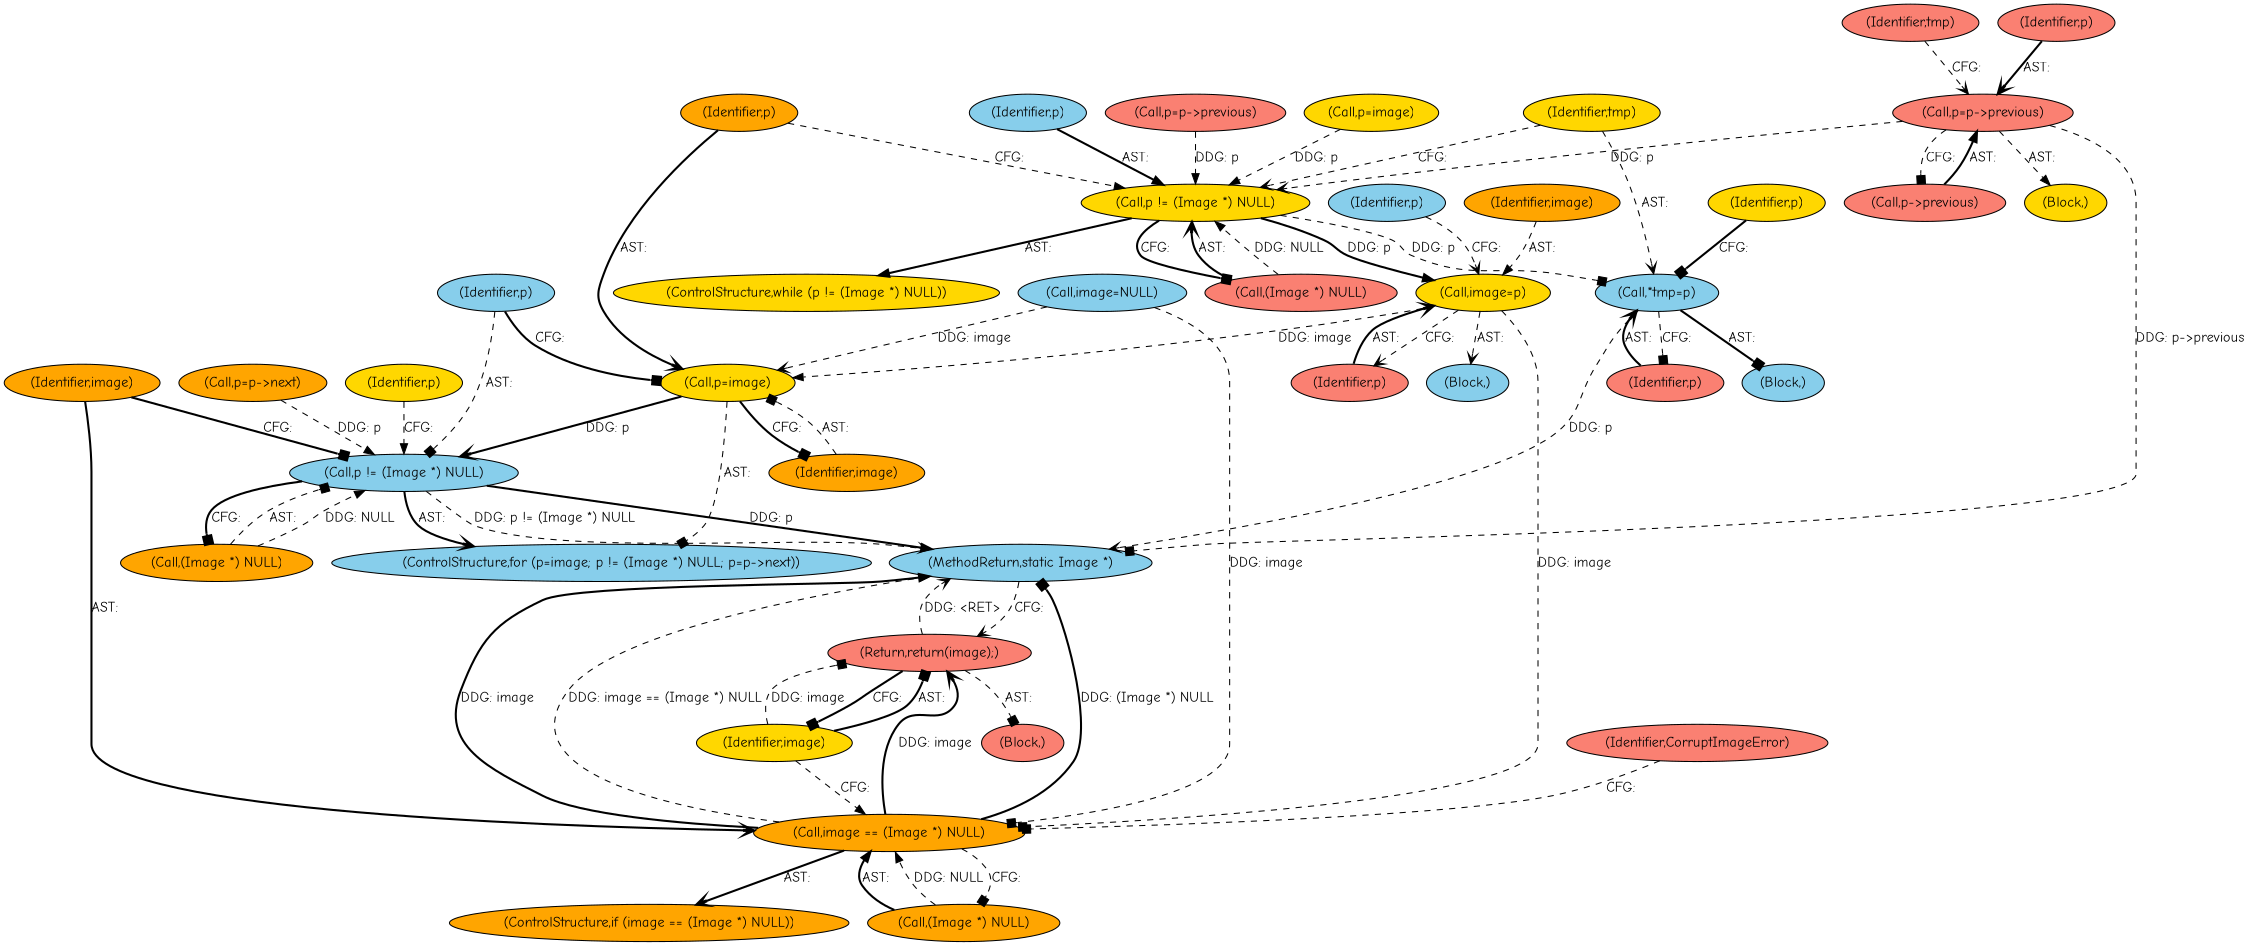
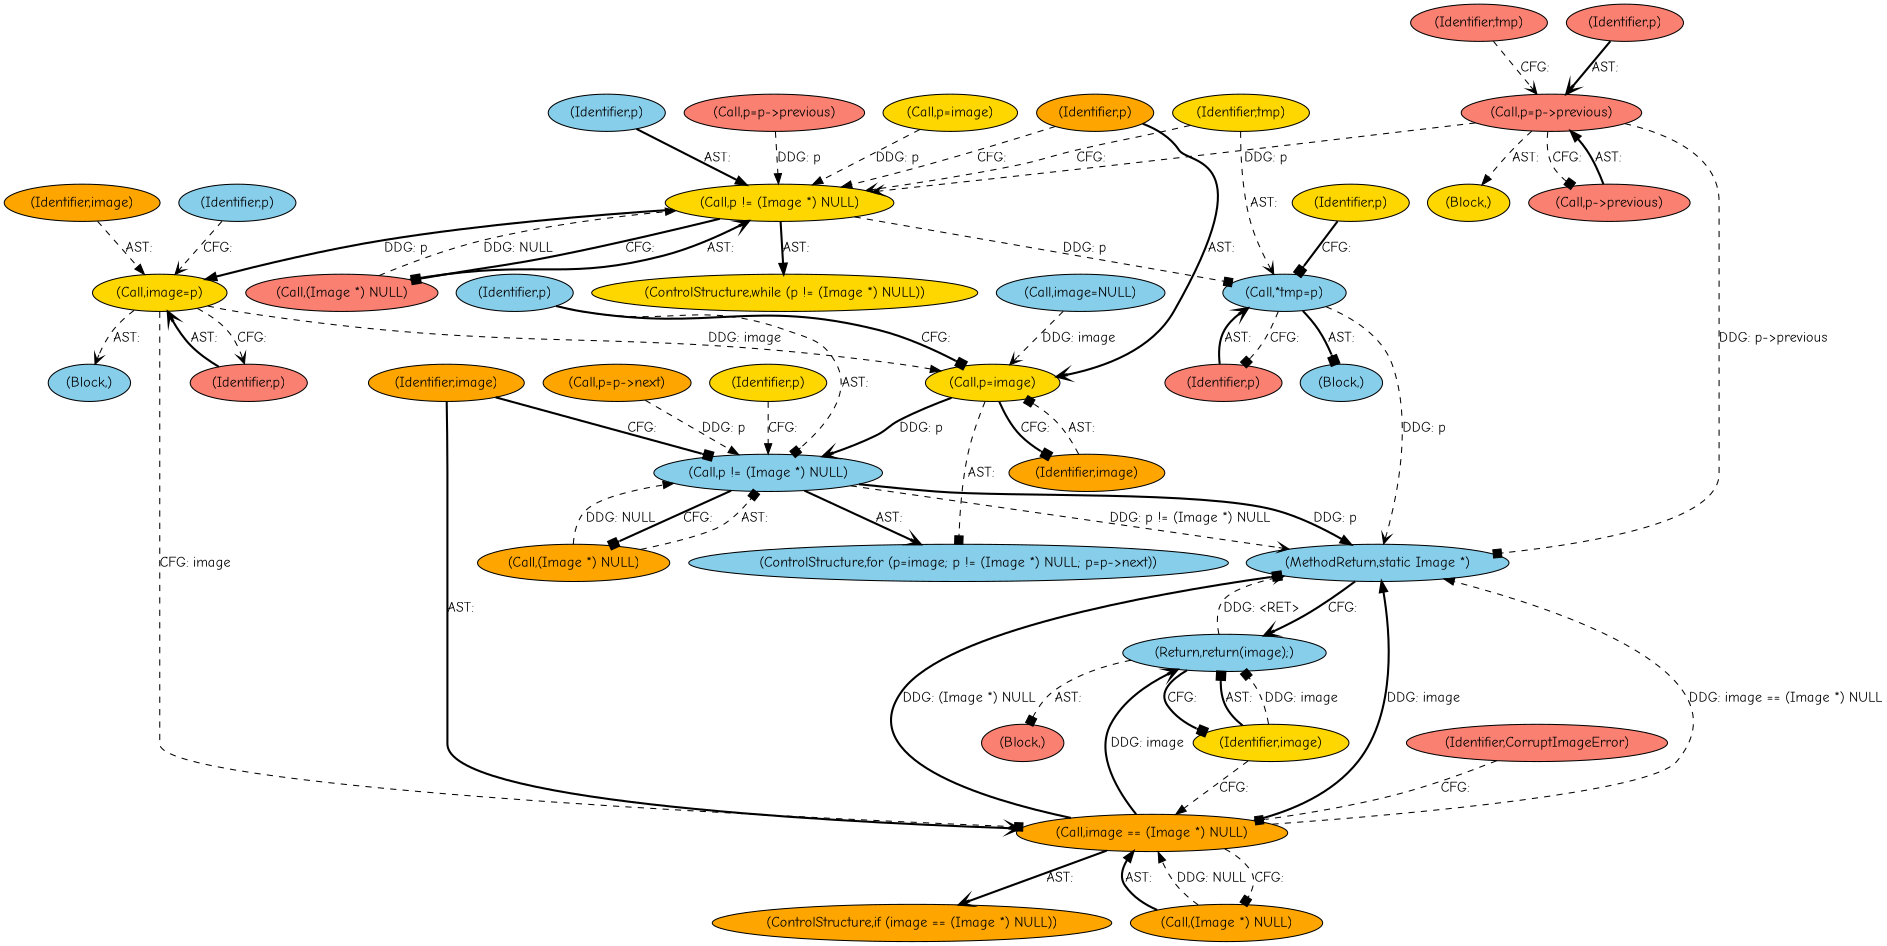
edge "(Call,image=p)" -> "(Call,image == (Image *) NULL)": label "DDG: image" -> "CFG: image"
edge "(MethodReturn,static Image *)" -> "(Return,return(image);)": style dashed -> bold
edge "(Call,image=NULL)" -> "(Call,image == (Image *) NULL)": removed, label "DDG: image"
node "(Return,return(image);)": fillcolor salmon -> skyblue
